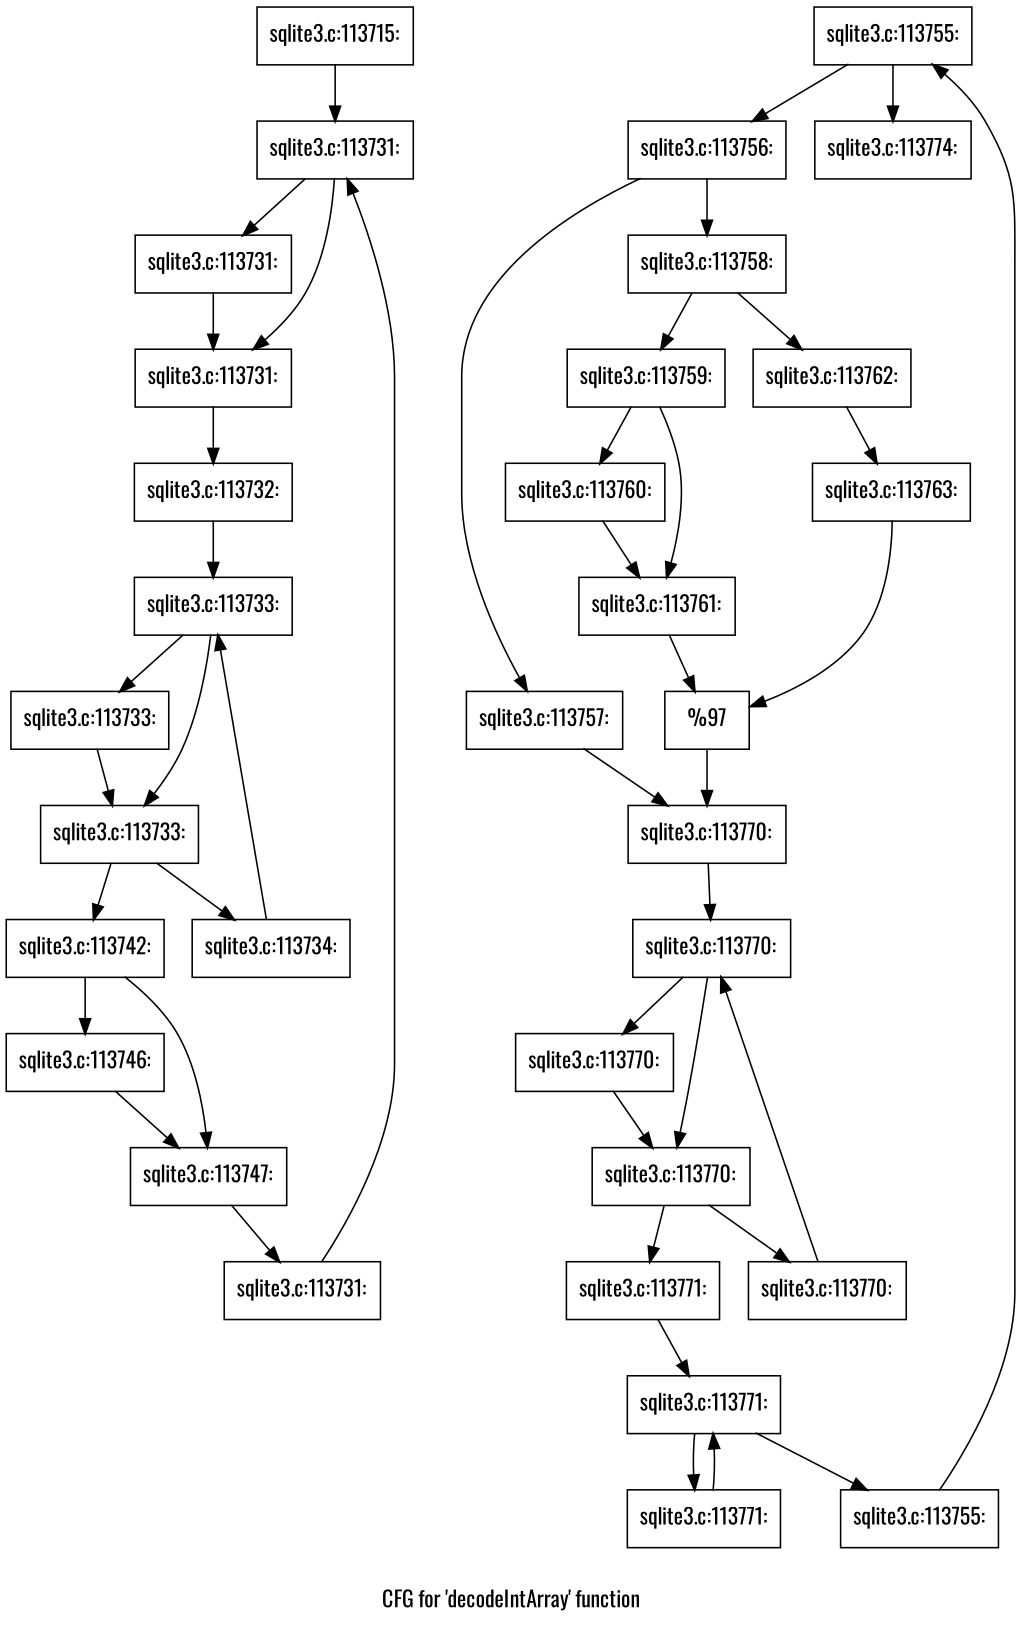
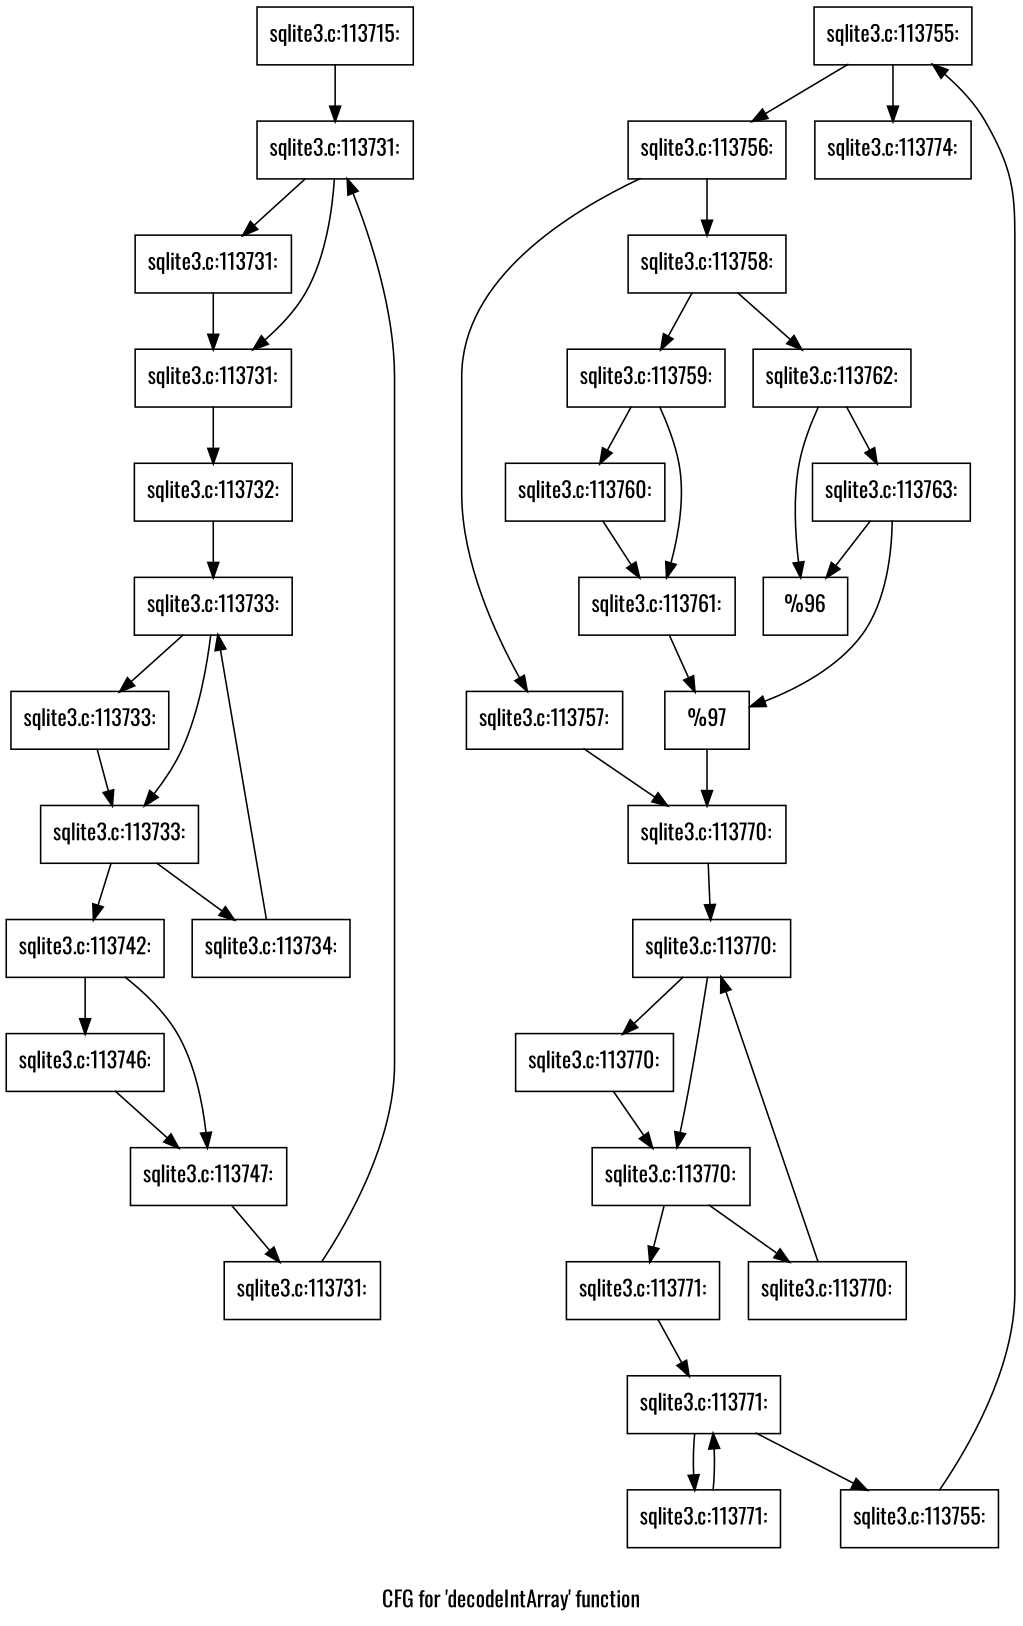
node "%96": added
